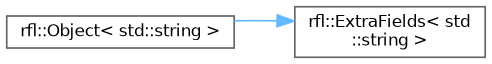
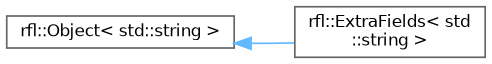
edge "rfl::Object< std::string >" -> "rfl::ExtraFields< std ::string >": reversed
